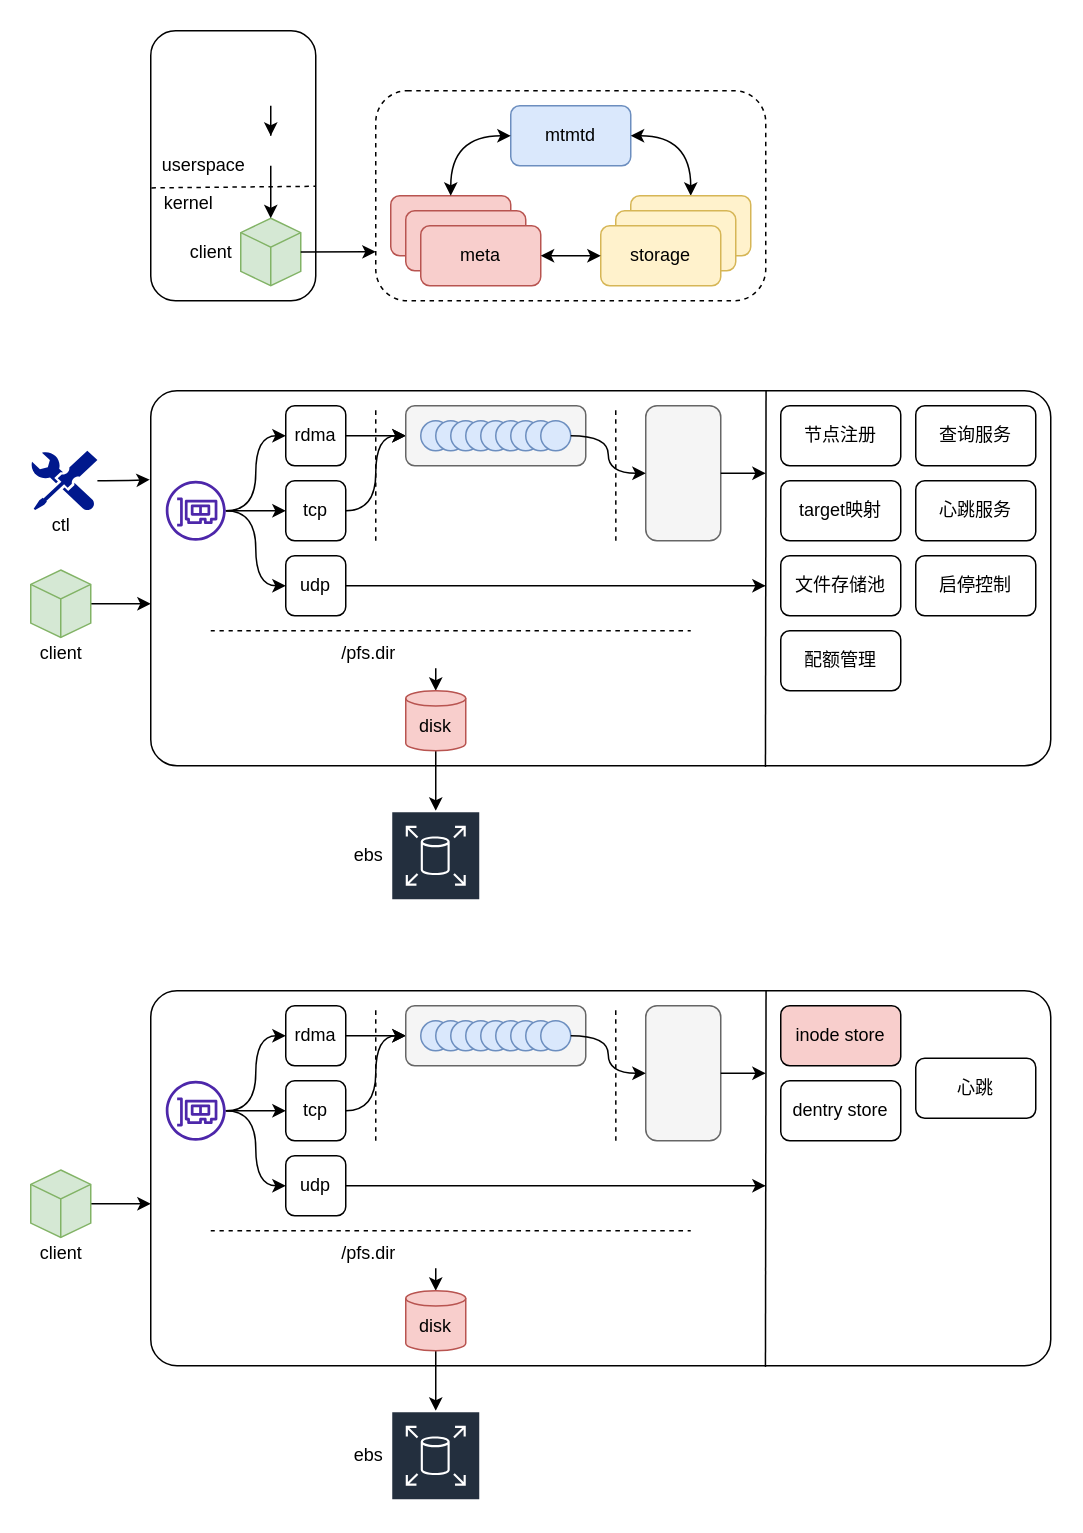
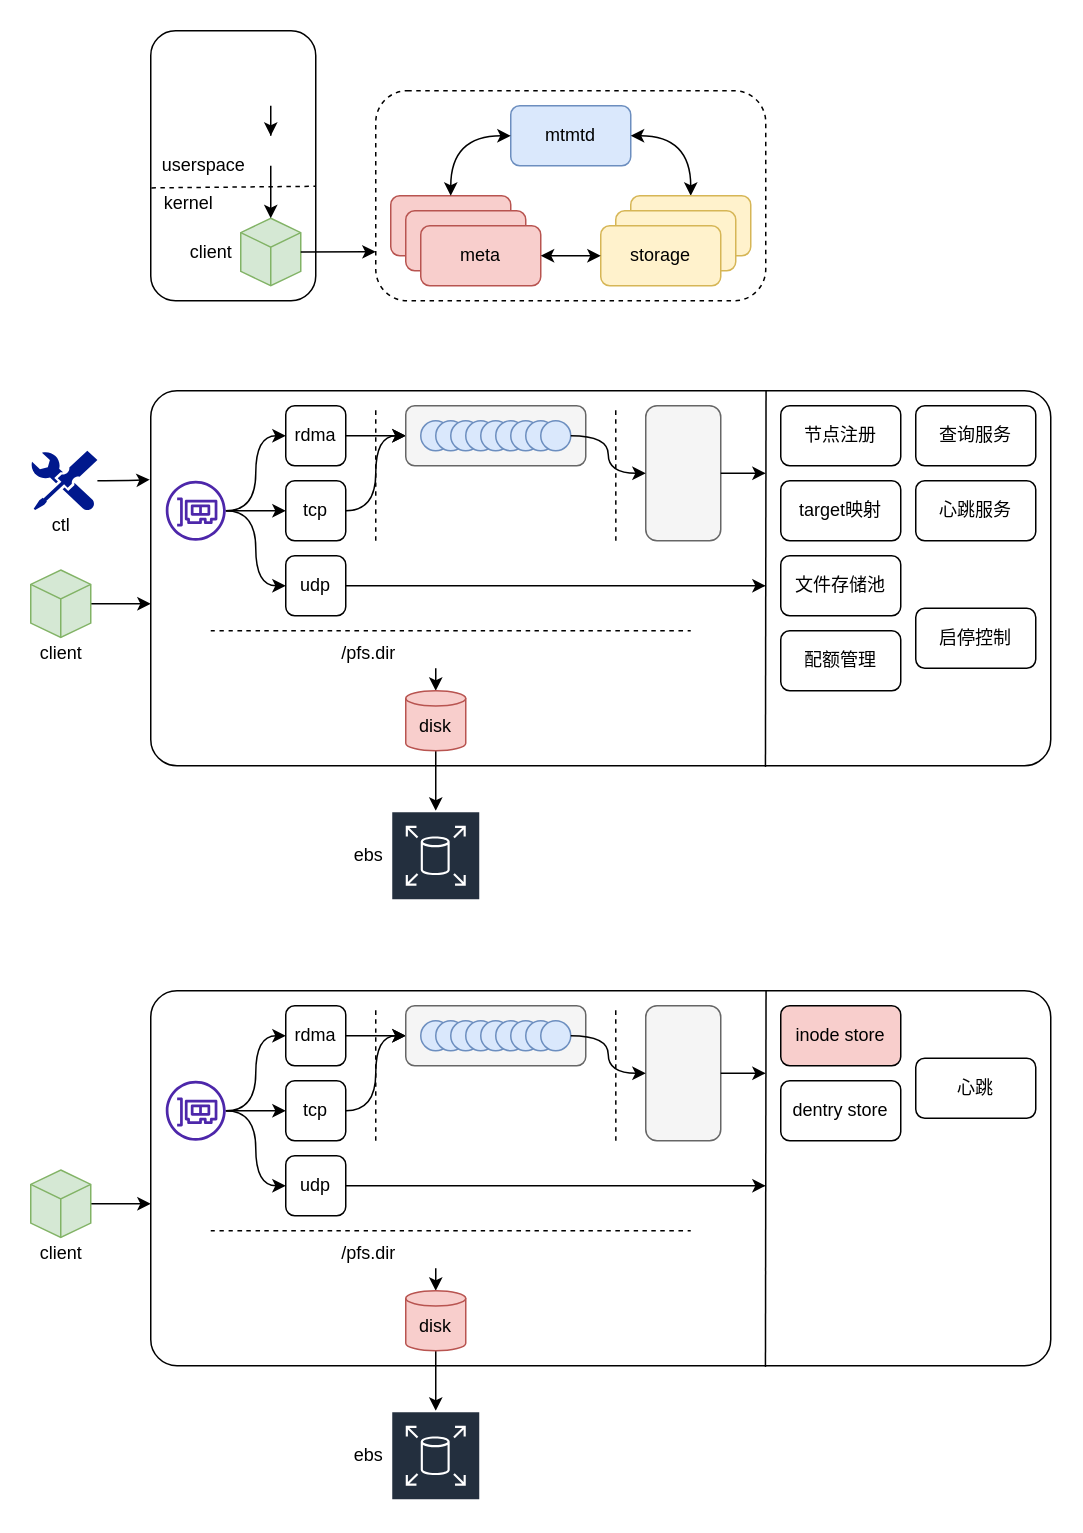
node "启停控制": moved (976, 586) -> (976, 638)
